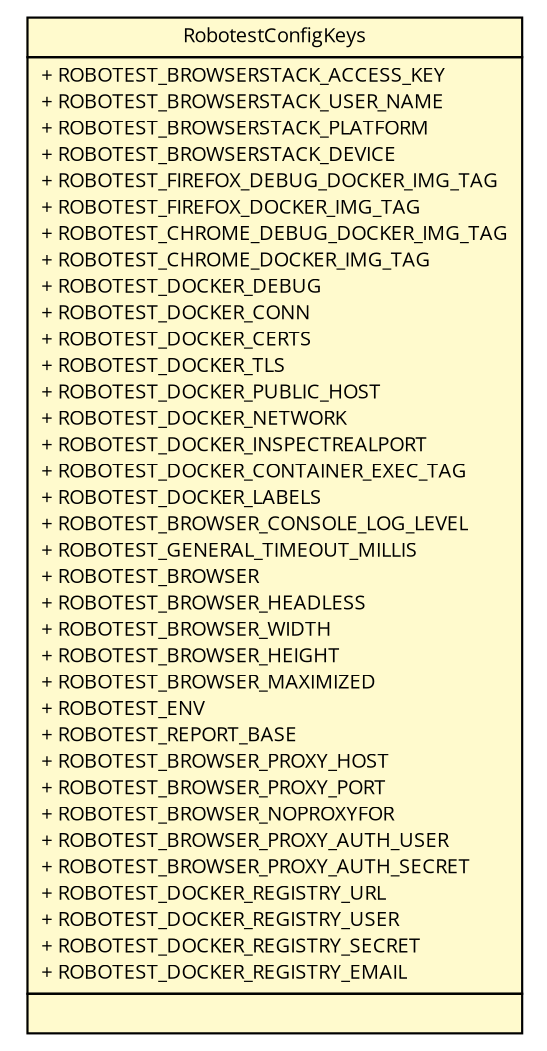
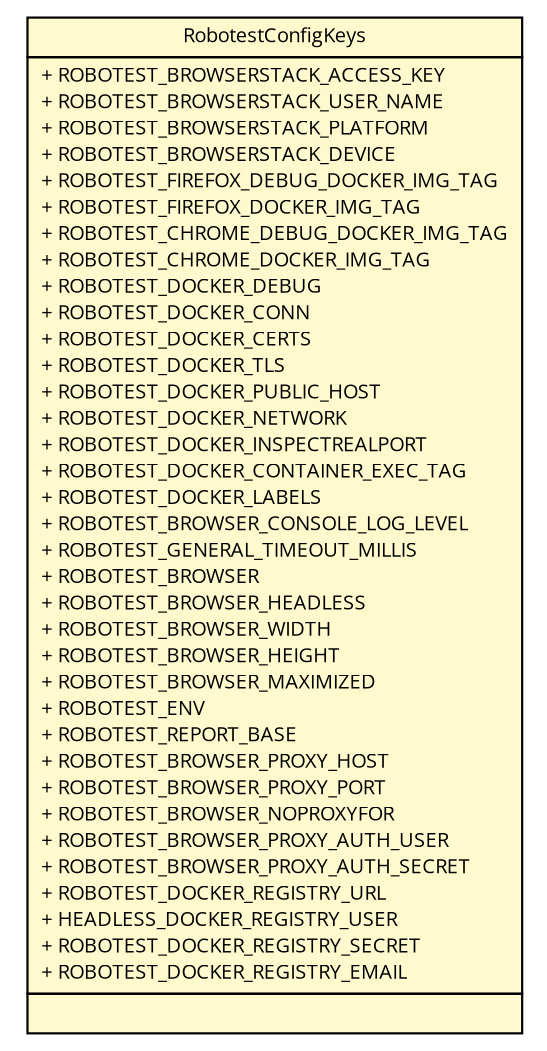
node "RobotestConfigKeys": text "+ ROBOTEST_DOCKER_REGISTRY_USER" -> "+ HEADLESS_DOCKER_REGISTRY_USER"
